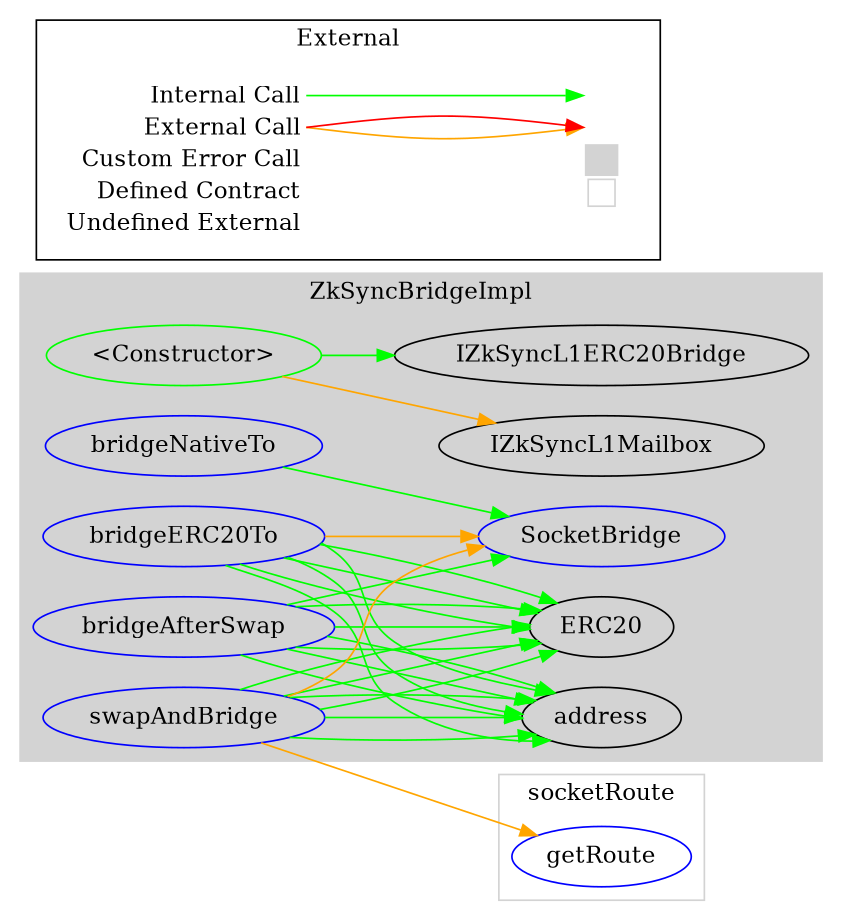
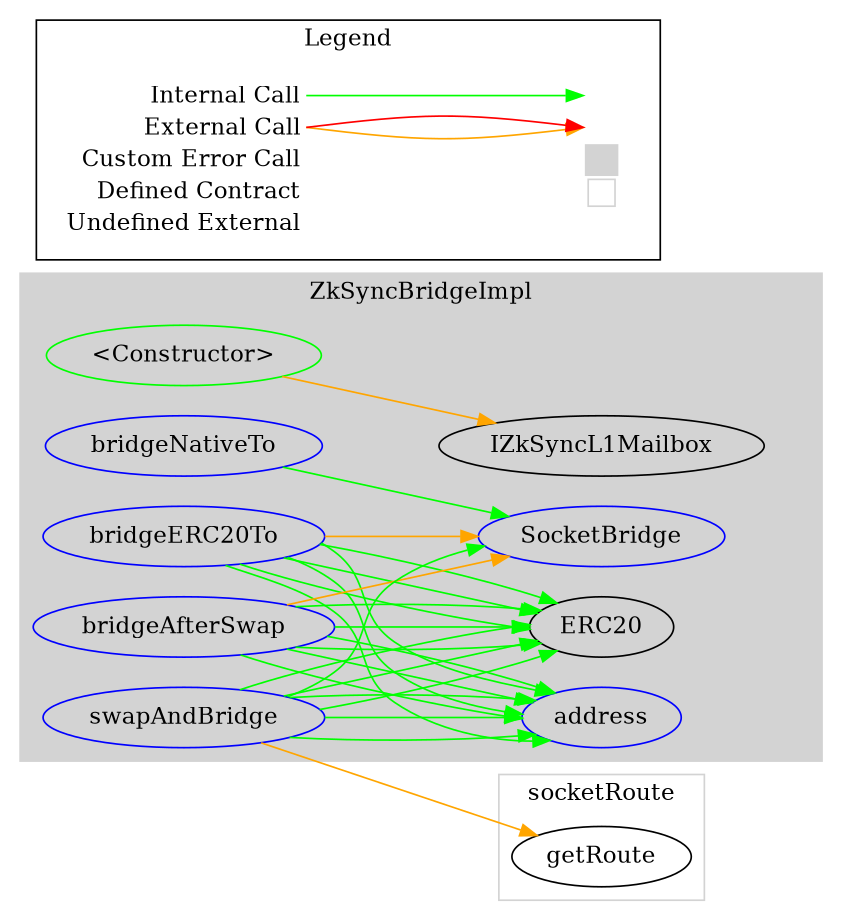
cluster "External": label "External" -> "Legend"
node "IZkSyncL1ERC20Bridge": removed
edge "bridgeAfterSwap" -> "SocketBridge": color green -> orange
edge "swapAndBridge" -> "SocketBridge": color orange -> green
node "address": color black -> blue
node "getRoute": color blue -> black
